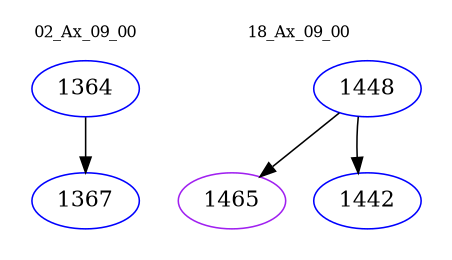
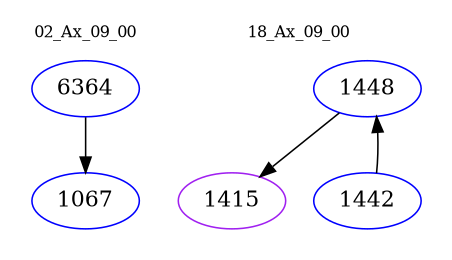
node "1364": label "1364" -> "6364"
edge "1448" -> "1442": reversed
node "1367": label "1367" -> "1067"
node "1465": label "1465" -> "1415"
